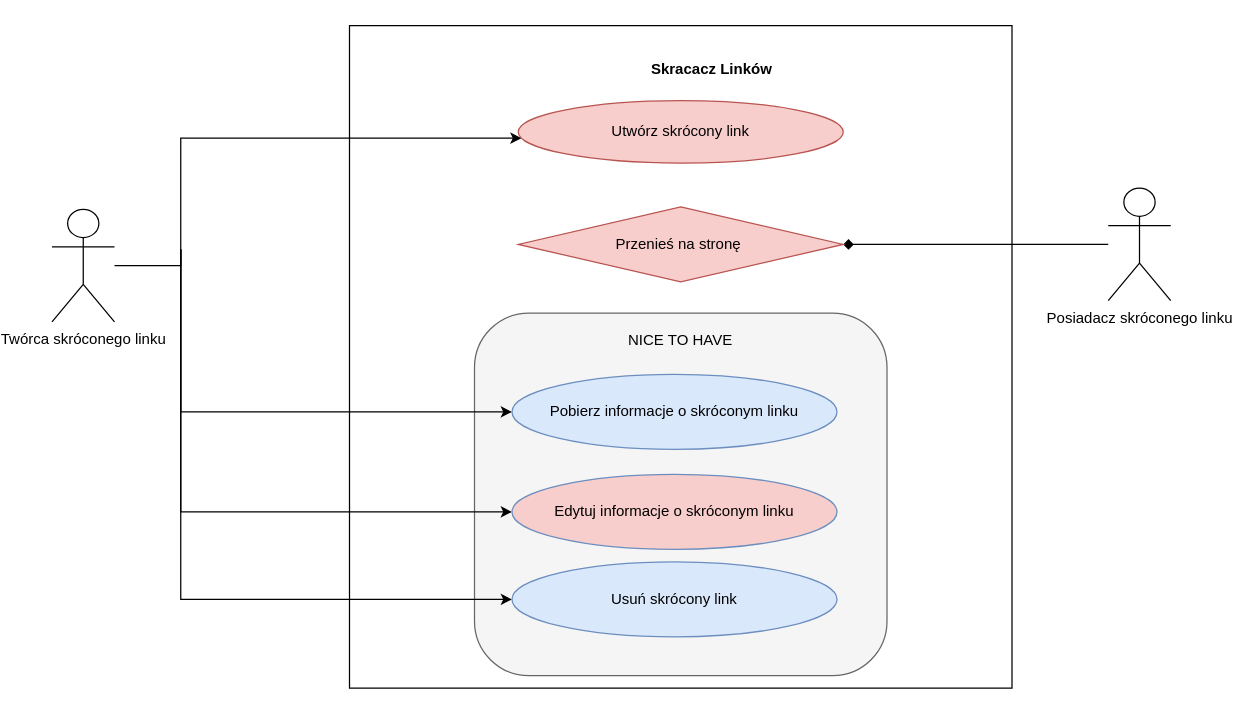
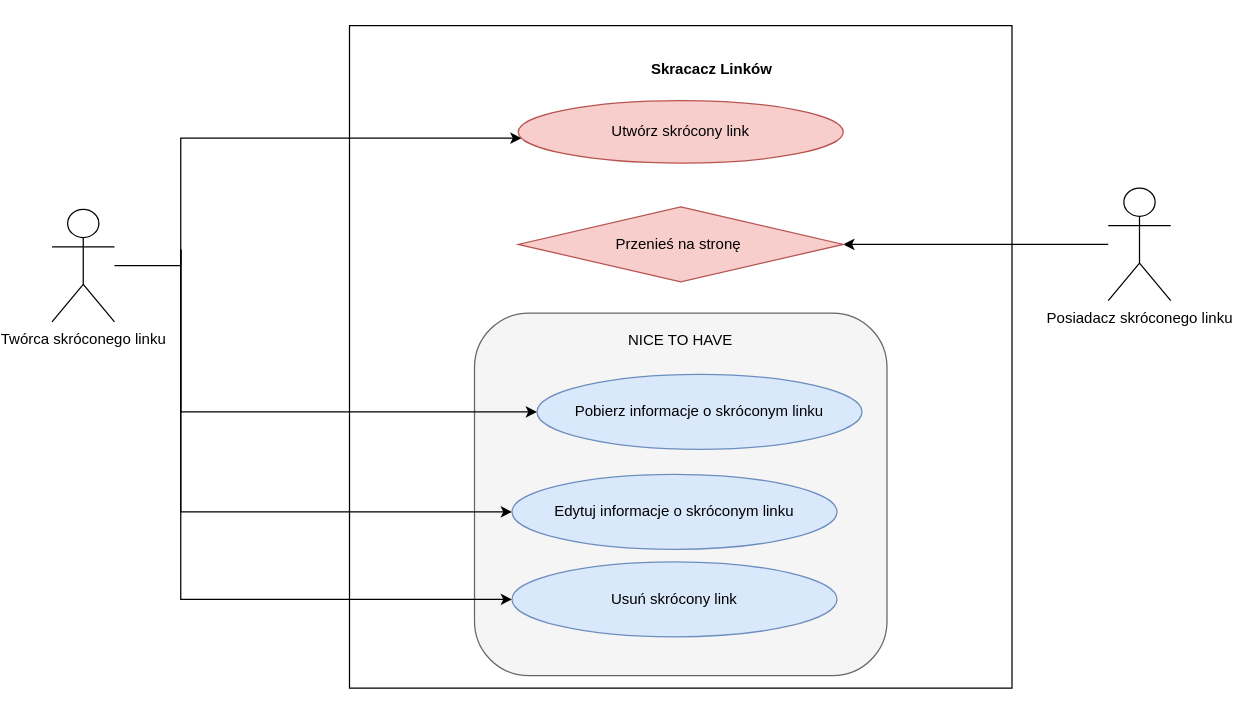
edge "Posiadacz skróconego linku" -> "Przenieś na stronę": arrowhead diamond -> classic
node "Pobierz informacje o skróconym linku": moved (674, 412) -> (699, 412)
node "Edytuj informacje o skróconym linku": fillcolor #f8cecc -> #dae8fc
